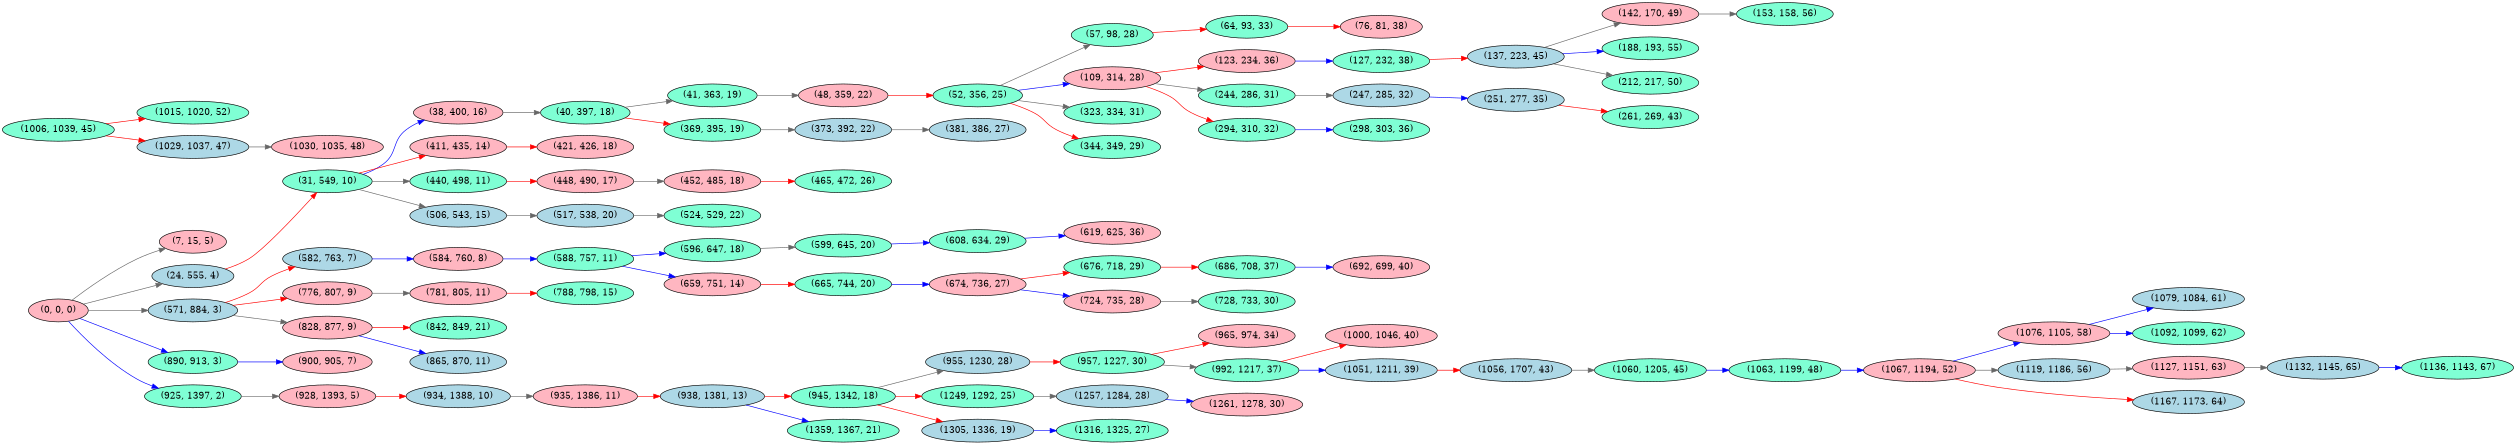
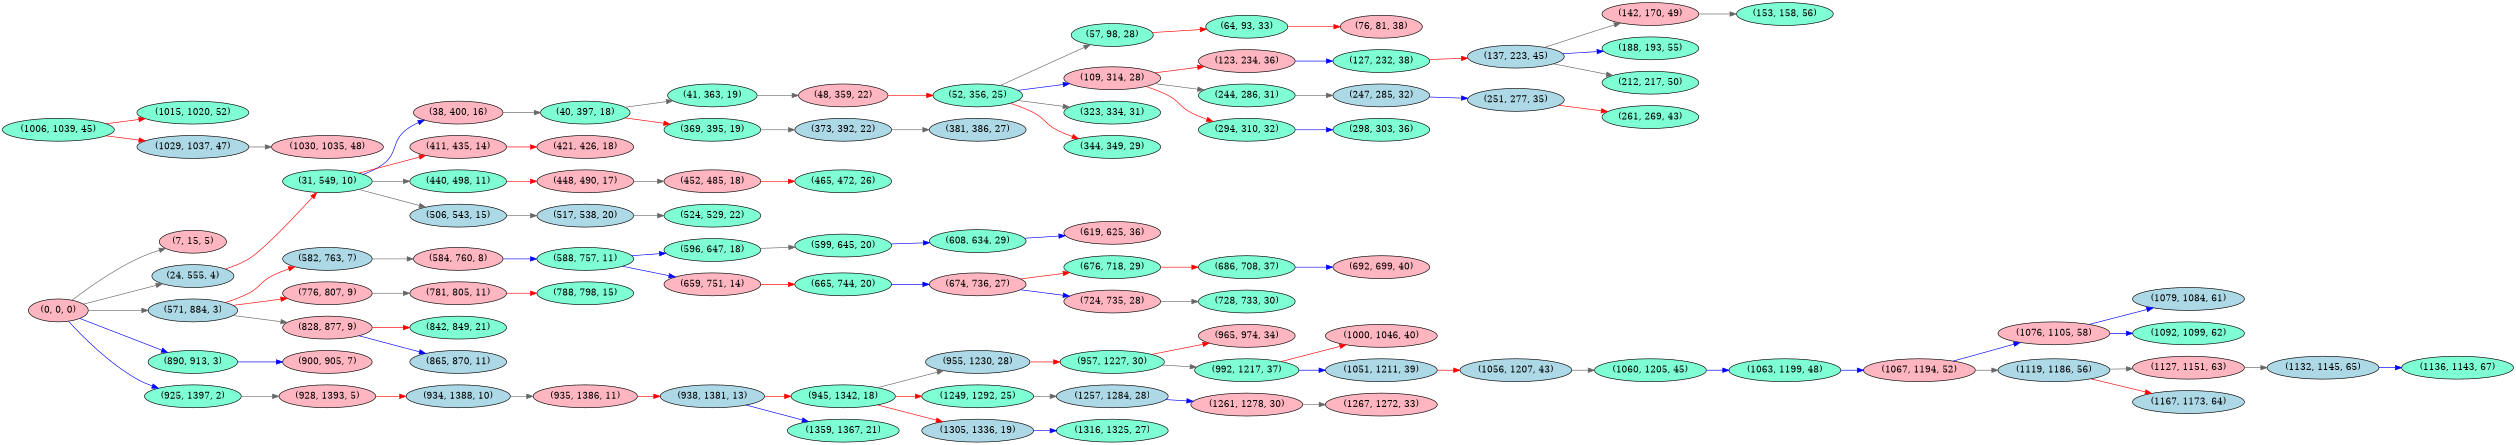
edge "(582, 763, 7)" -> "(584, 760, 8)": color blue -> gray40
node "(1056, 1707, 43)": label "(1056, 1707, 43)" -> "(1056, 1207, 43)"
edge "(1067, 1194, 52)" -> "(1167, 1173, 64)": now "(1119, 1186, 56)" -> "(1167, 1173, 64)"
node "(1267, 1272, 33)": added
